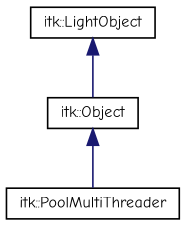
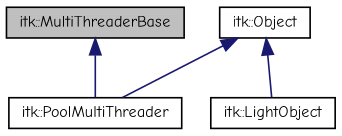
node "itk::MultiThreaderBase": added
edge "itk::Object" -> "itk::LightObject": reversed
